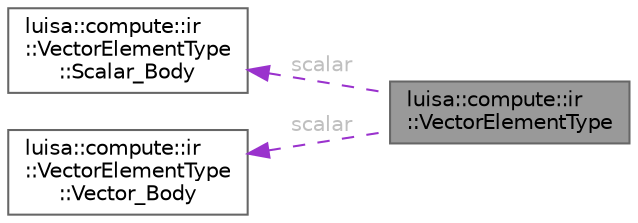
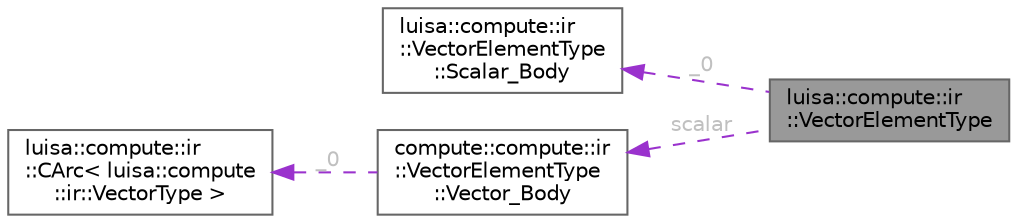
edge "luisa::compute::ir ::VectorElementType" -> "luisa::compute::ir ::VectorElementType ::Scalar_Body": label " scalar" -> " _0"
node "luisa::compute::ir ::VectorElementType ::Vector_Body": label "luisa::compute::ir ::VectorElementType ::Vector_Body" -> "compute::compute::ir ::VectorElementType ::Vector_Body"
node "luisa::compute::ir ::CArc< luisa::compute ::ir::VectorType >": added
